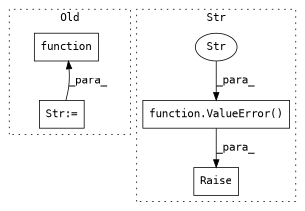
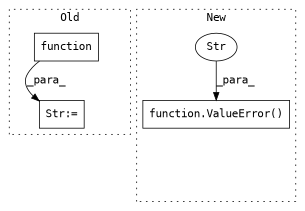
cluster "Str": label "Str" -> "New"
edge "Str:=" -> "function": reversed
node "Raise": removed
